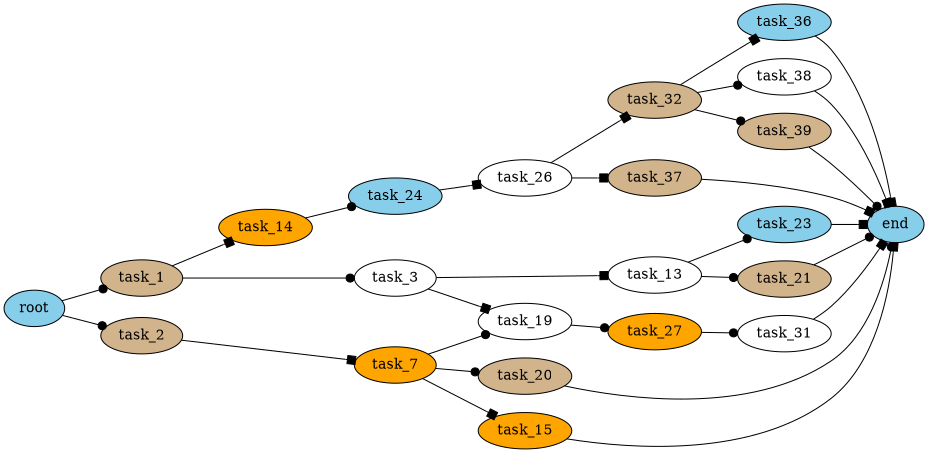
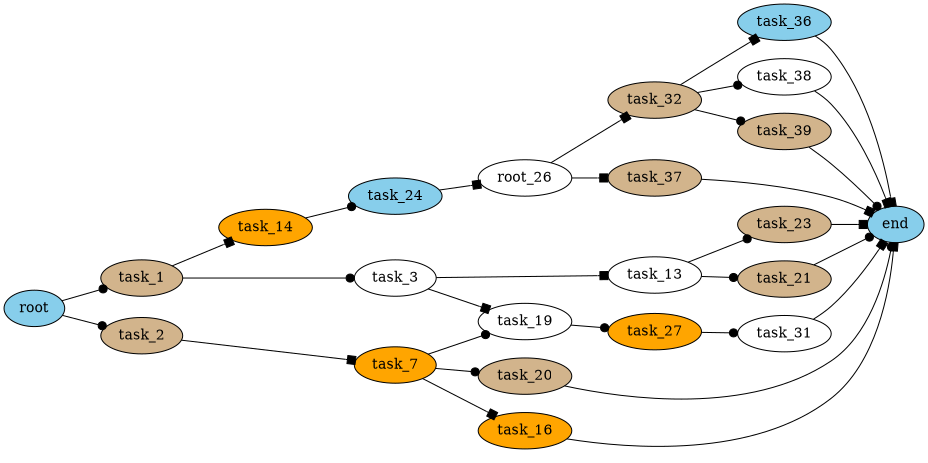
node "task_26": label "task_26" -> "root_26"
node "task_23": fillcolor skyblue -> tan
node "task_15": label "task_15" -> "task_16"
